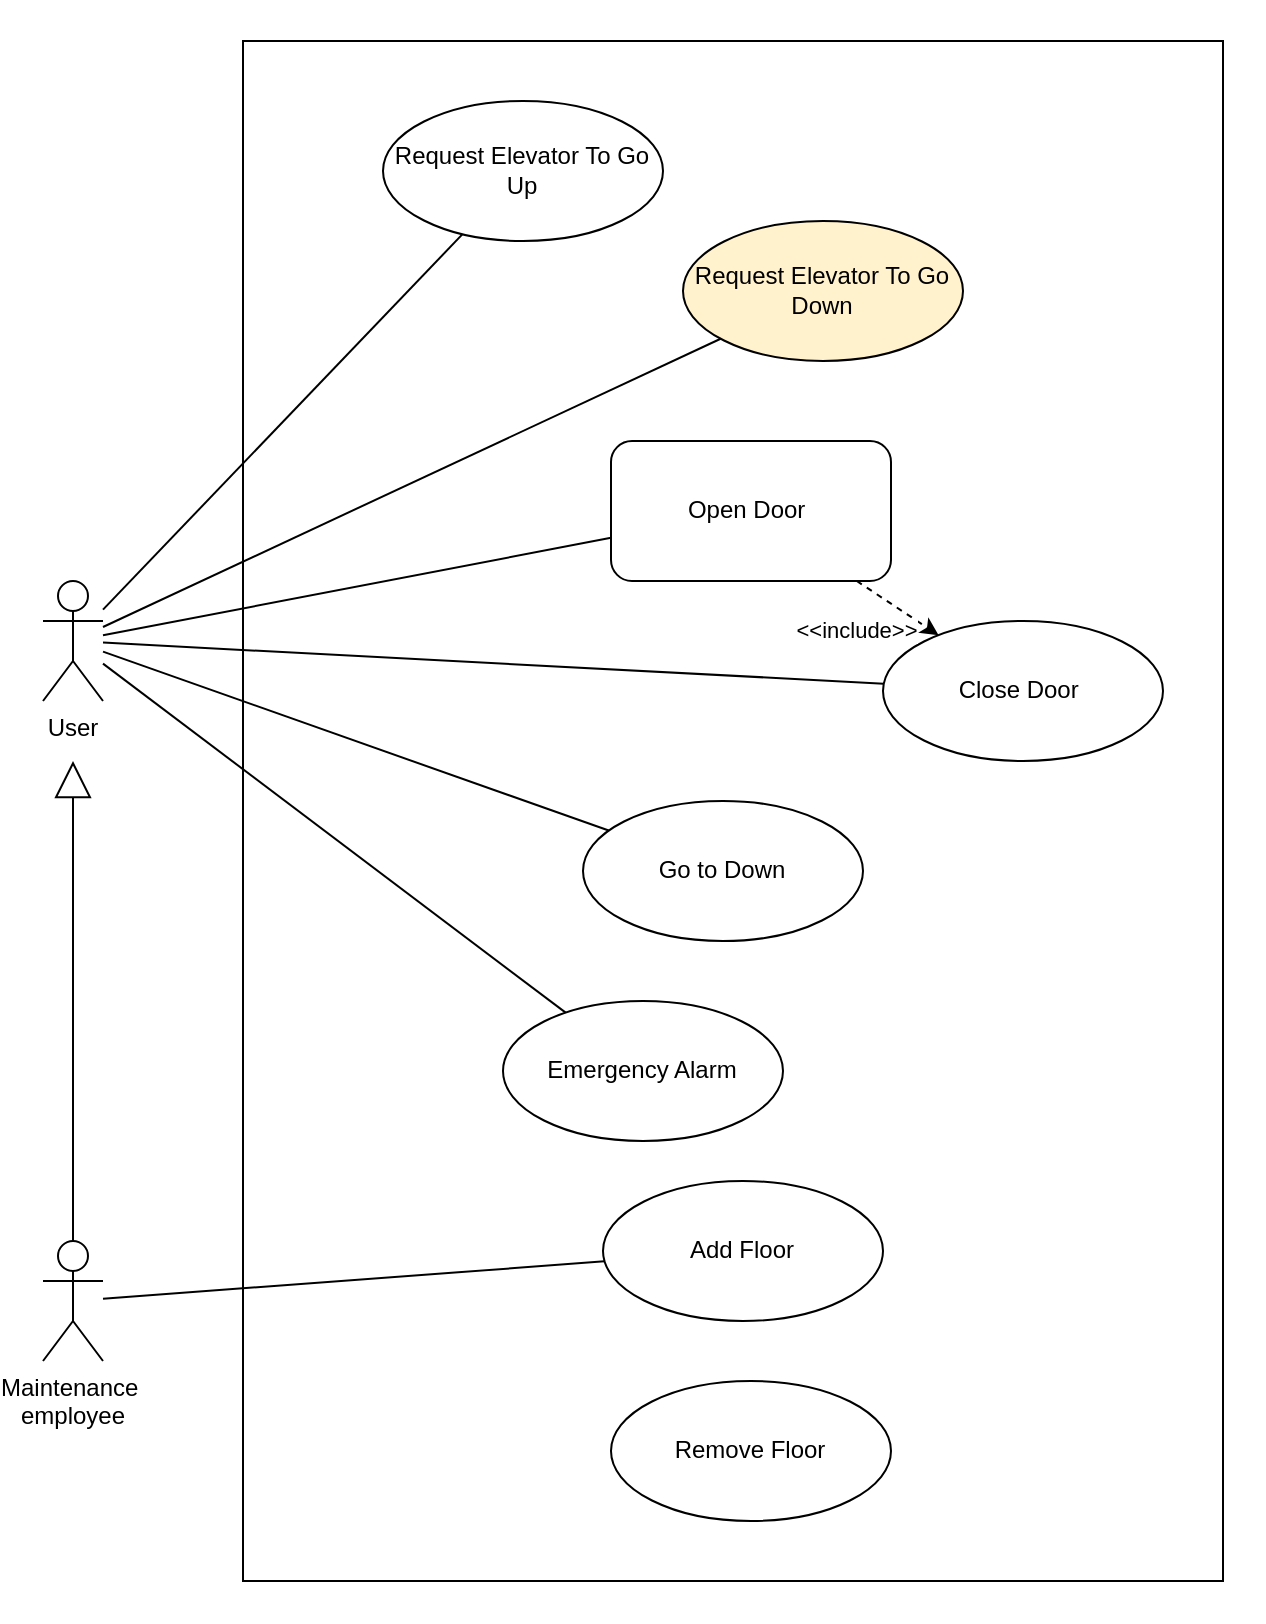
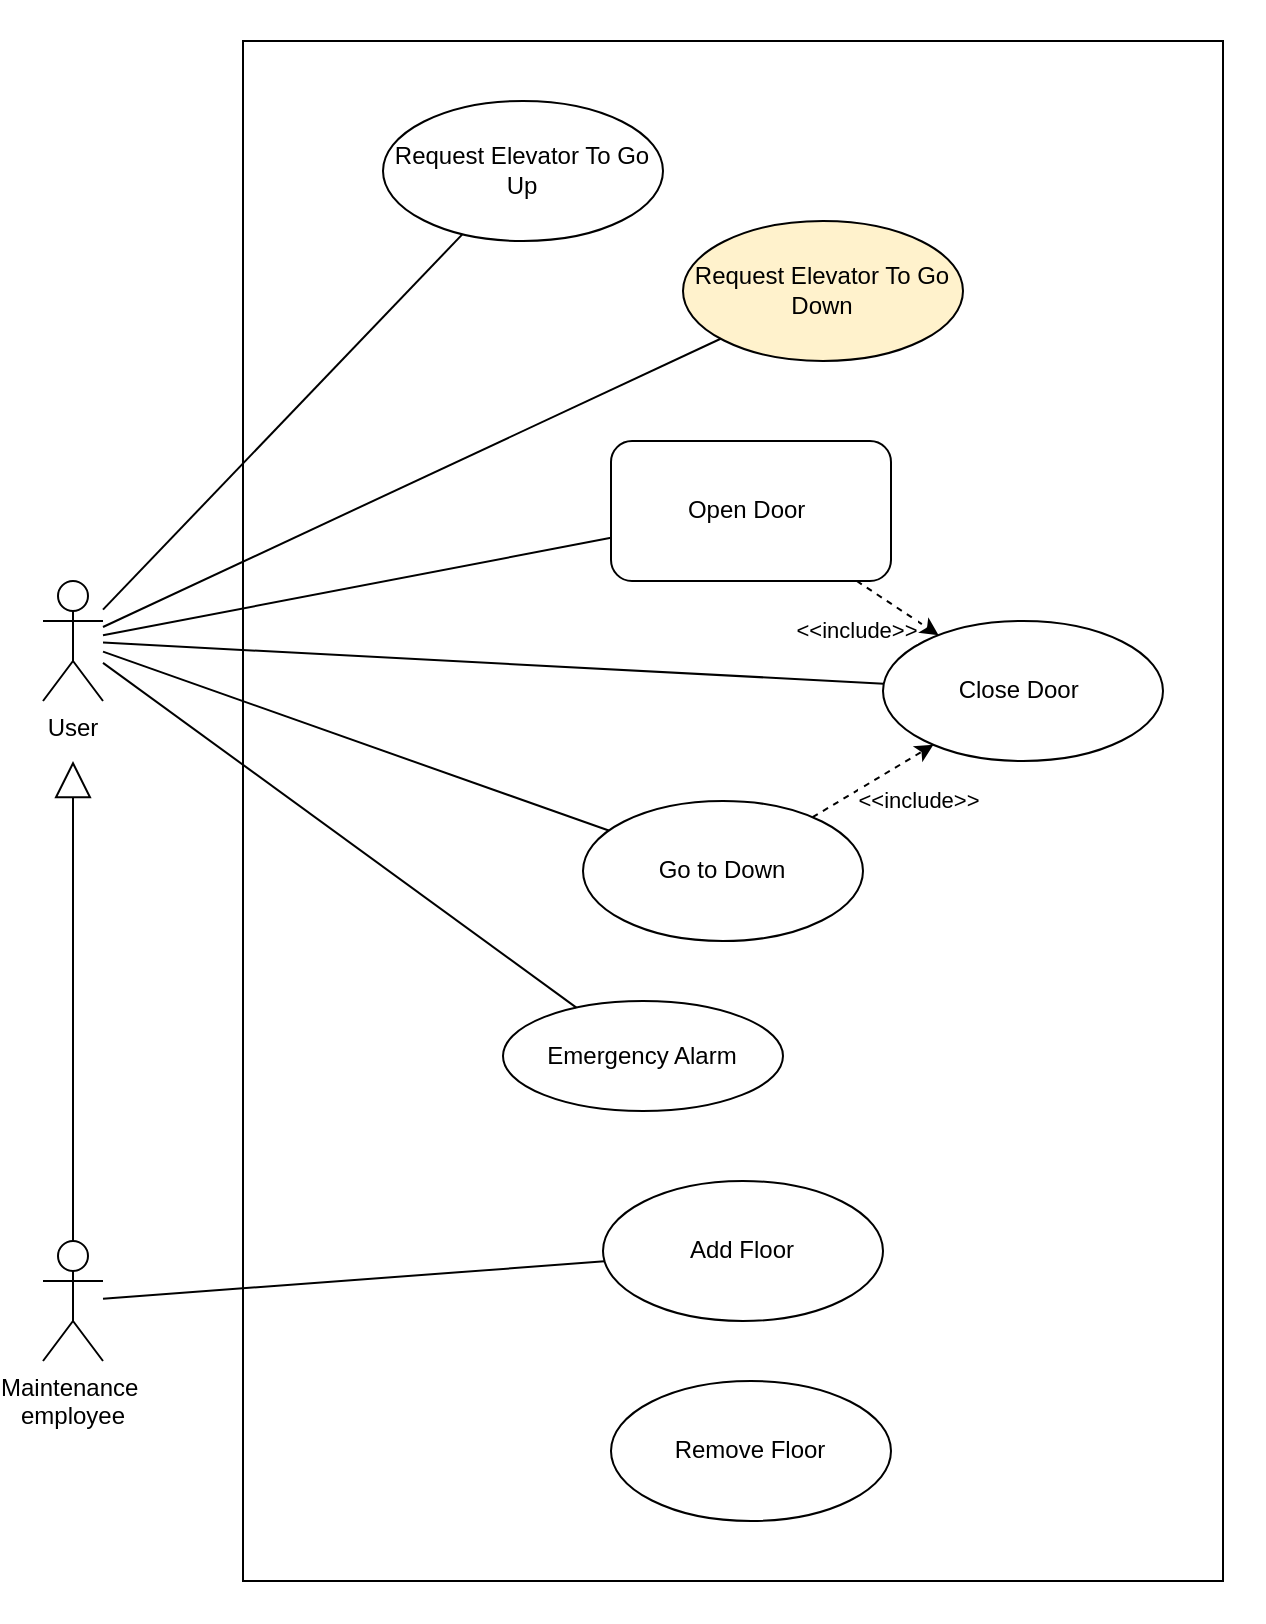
edge "Go to Down" -> "Close Door": added, label "<<include>>"
node "Emergency Alarm": size 280x140 -> 280x110
